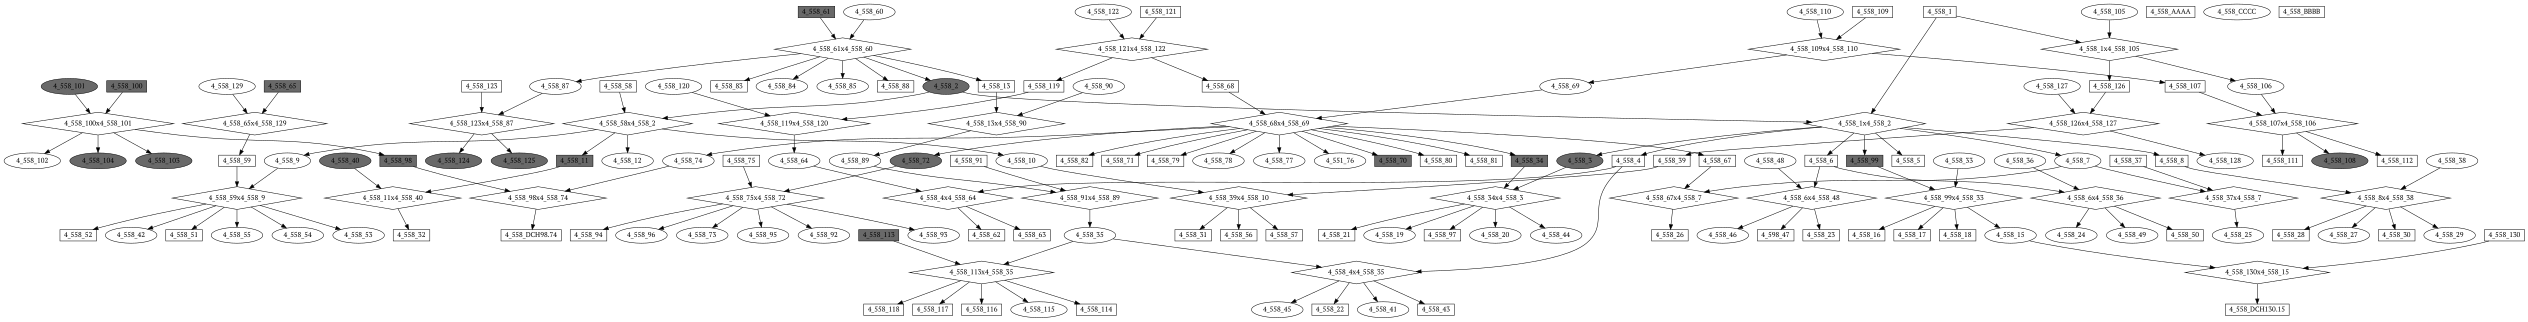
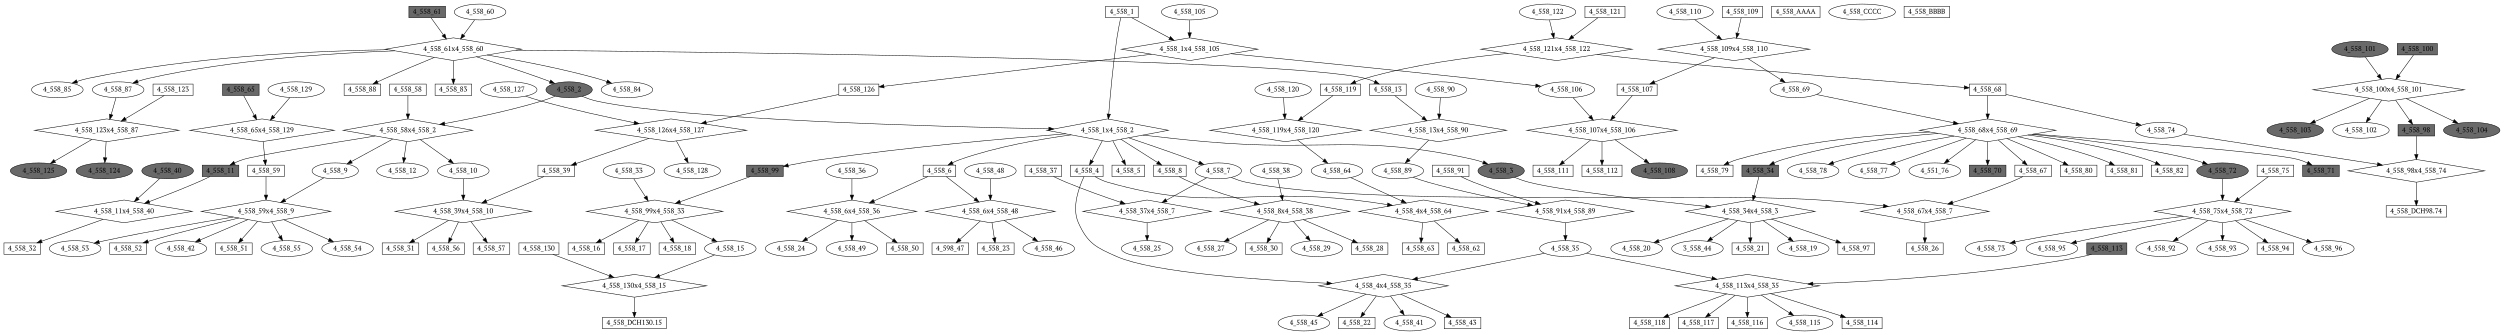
edge "4_558_68x4_558_69" -> "4_558_74": now "4_558_68" -> "4_558_74"
node "4_558_71": fillcolor white -> dimgrey
node "4_558_44": label "4_558_44" -> "3_558_44"
